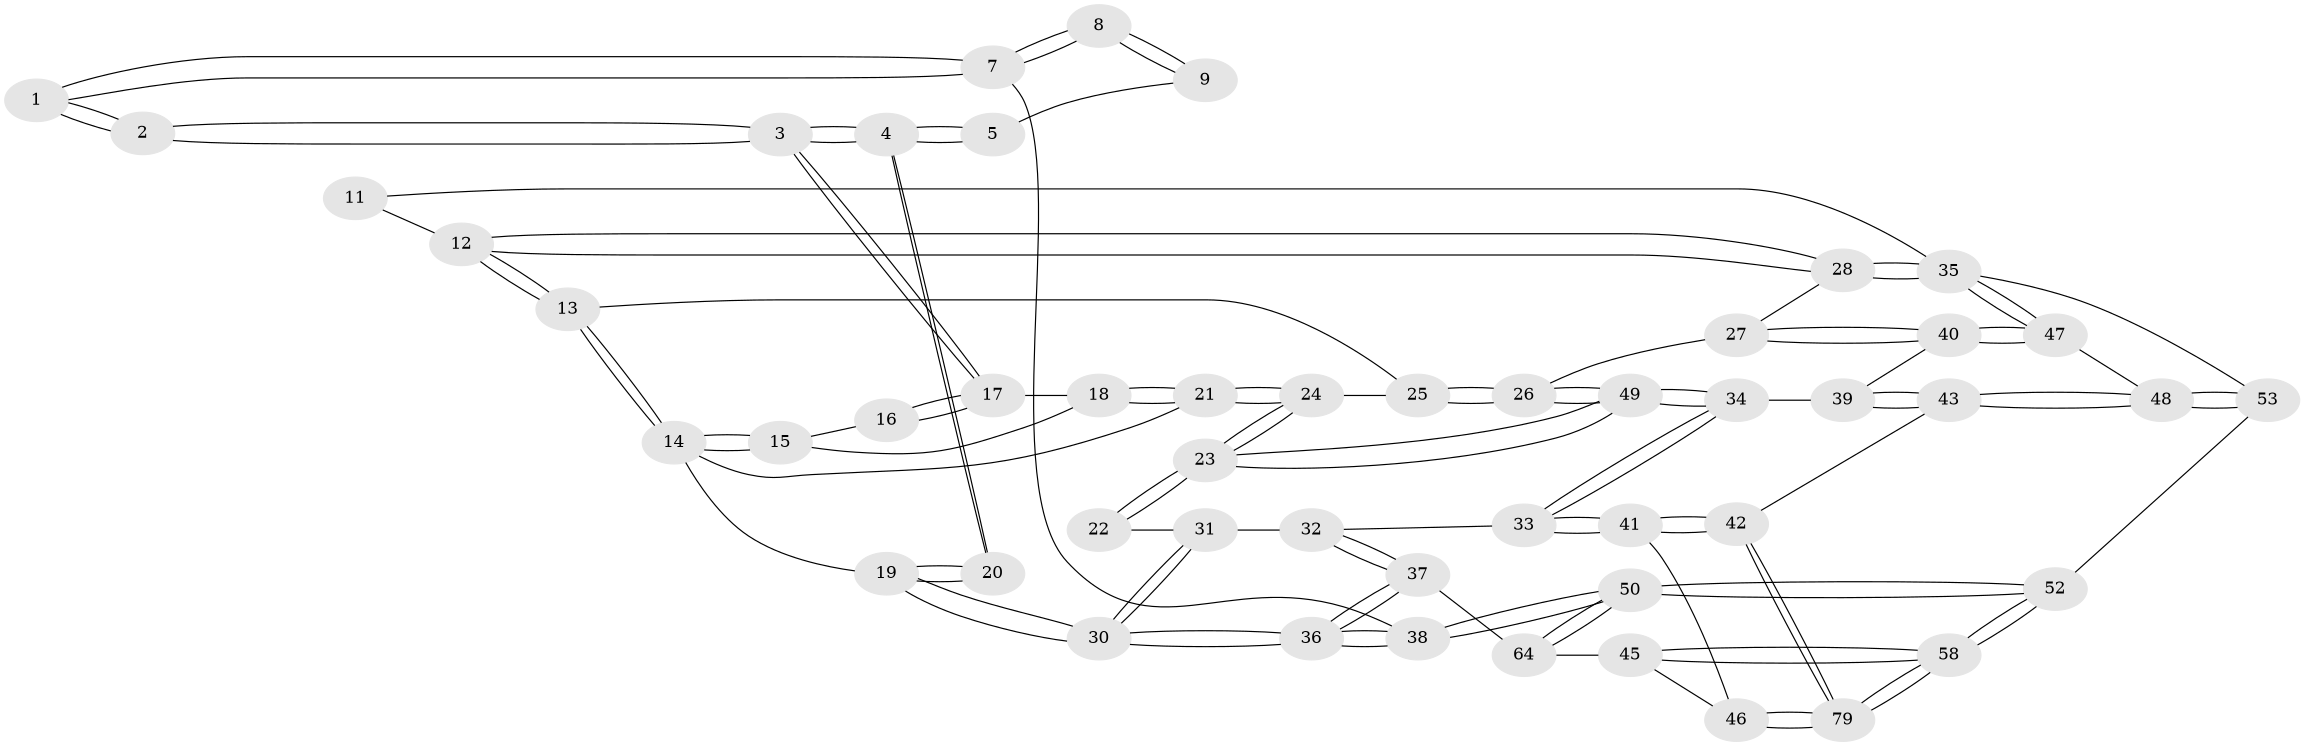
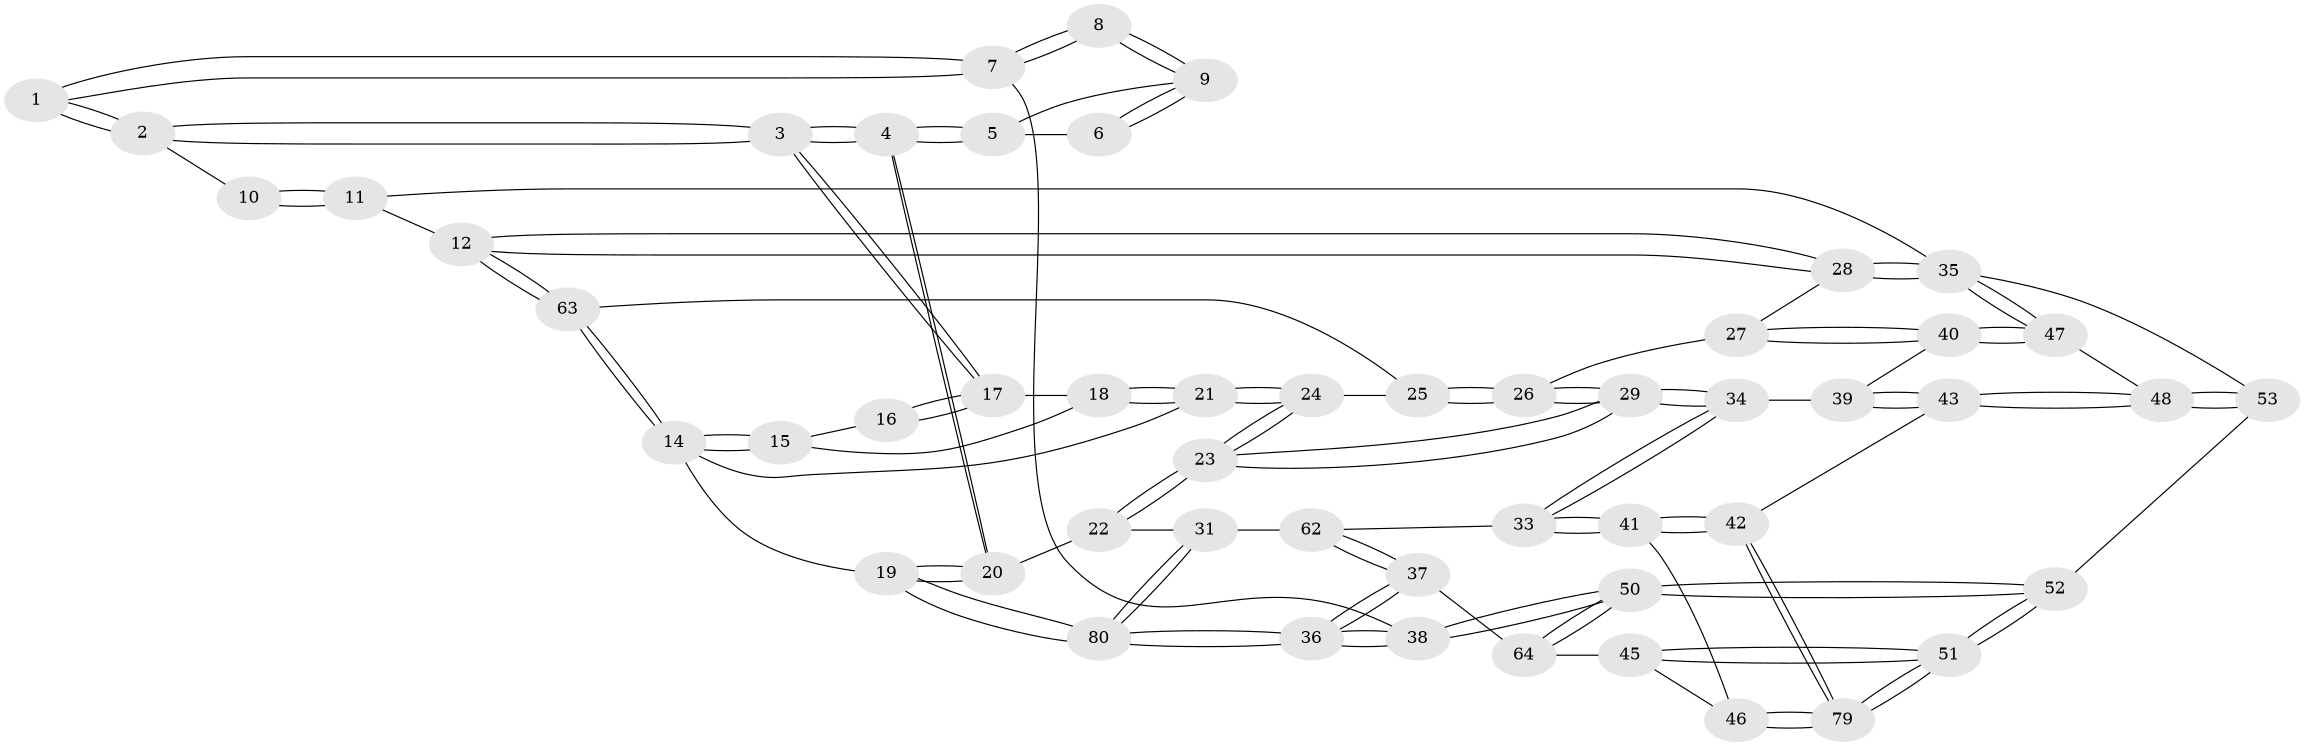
node "6": added
node "10": added
node "13": label "13" -> "63"
node "49": label "49" -> "29"
node "32": label "32" -> "62"
edge "22" -- "20": added
node "30": label "30" -> "80"
node "58": label "58" -> "51"
